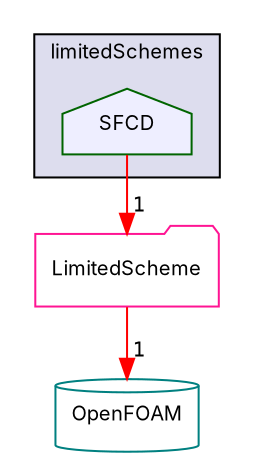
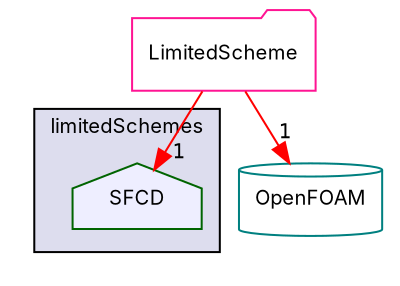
edge "SFCD" -> "LimitedScheme": reversed
